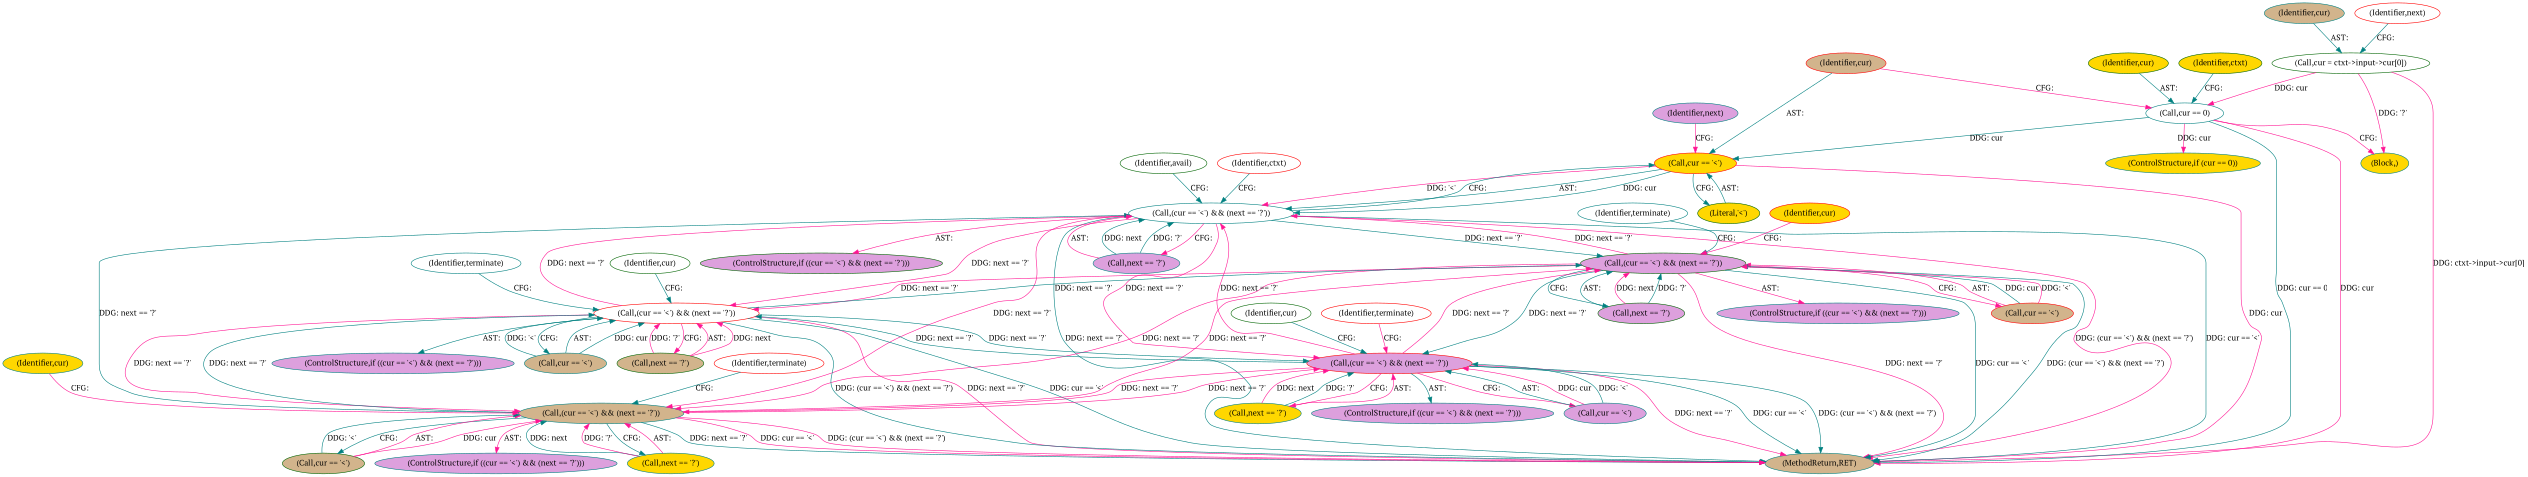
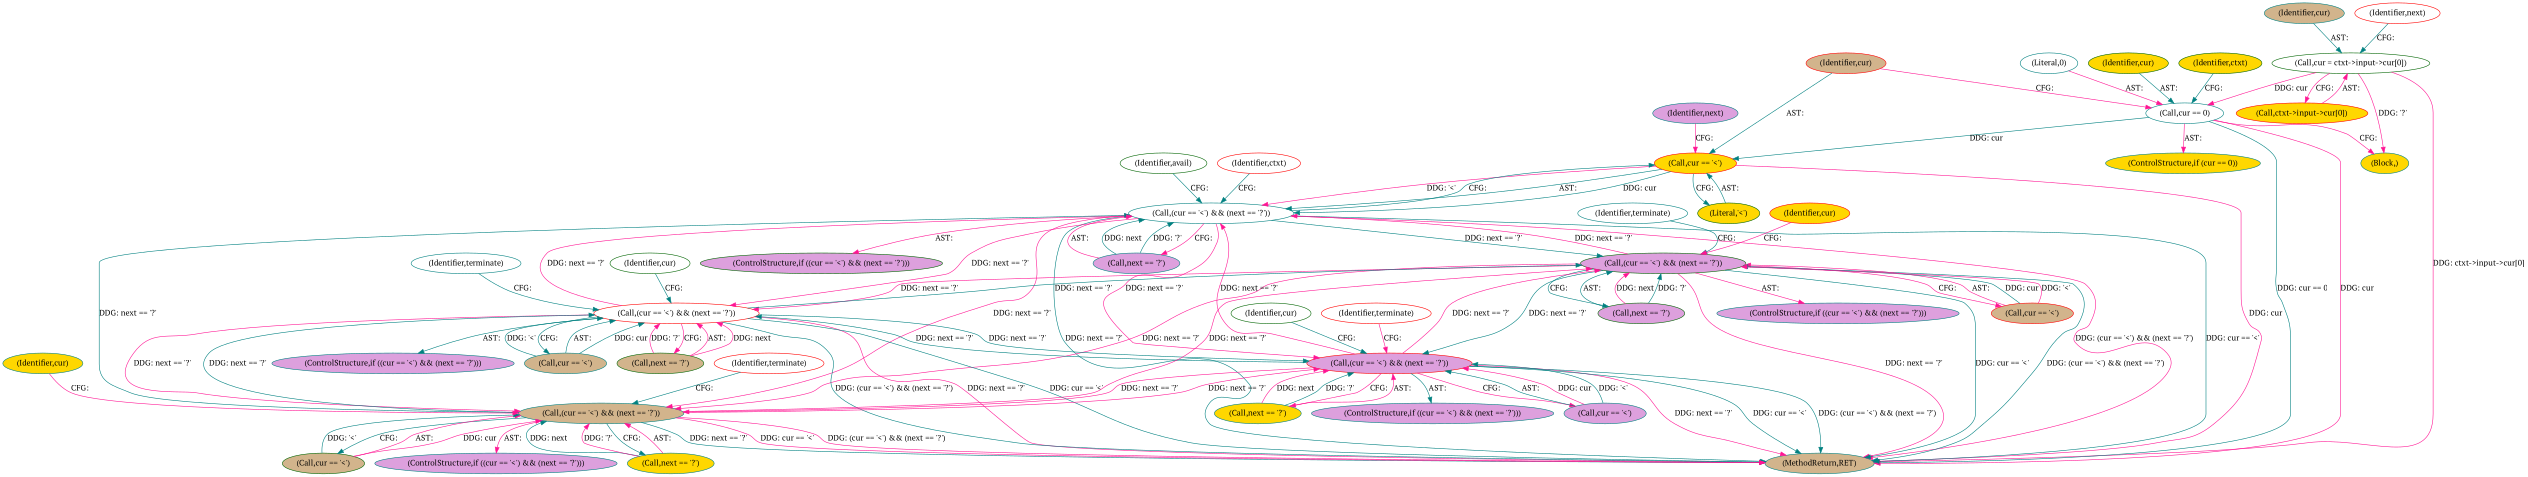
node "(Literal,0)": added
node "(Call,ctxt->input->cur[0])": added
edge "(Call,cur == 0)" -> "(ControlStructure,if (cur == 0))": label "DDG: cur" -> "AST: "
